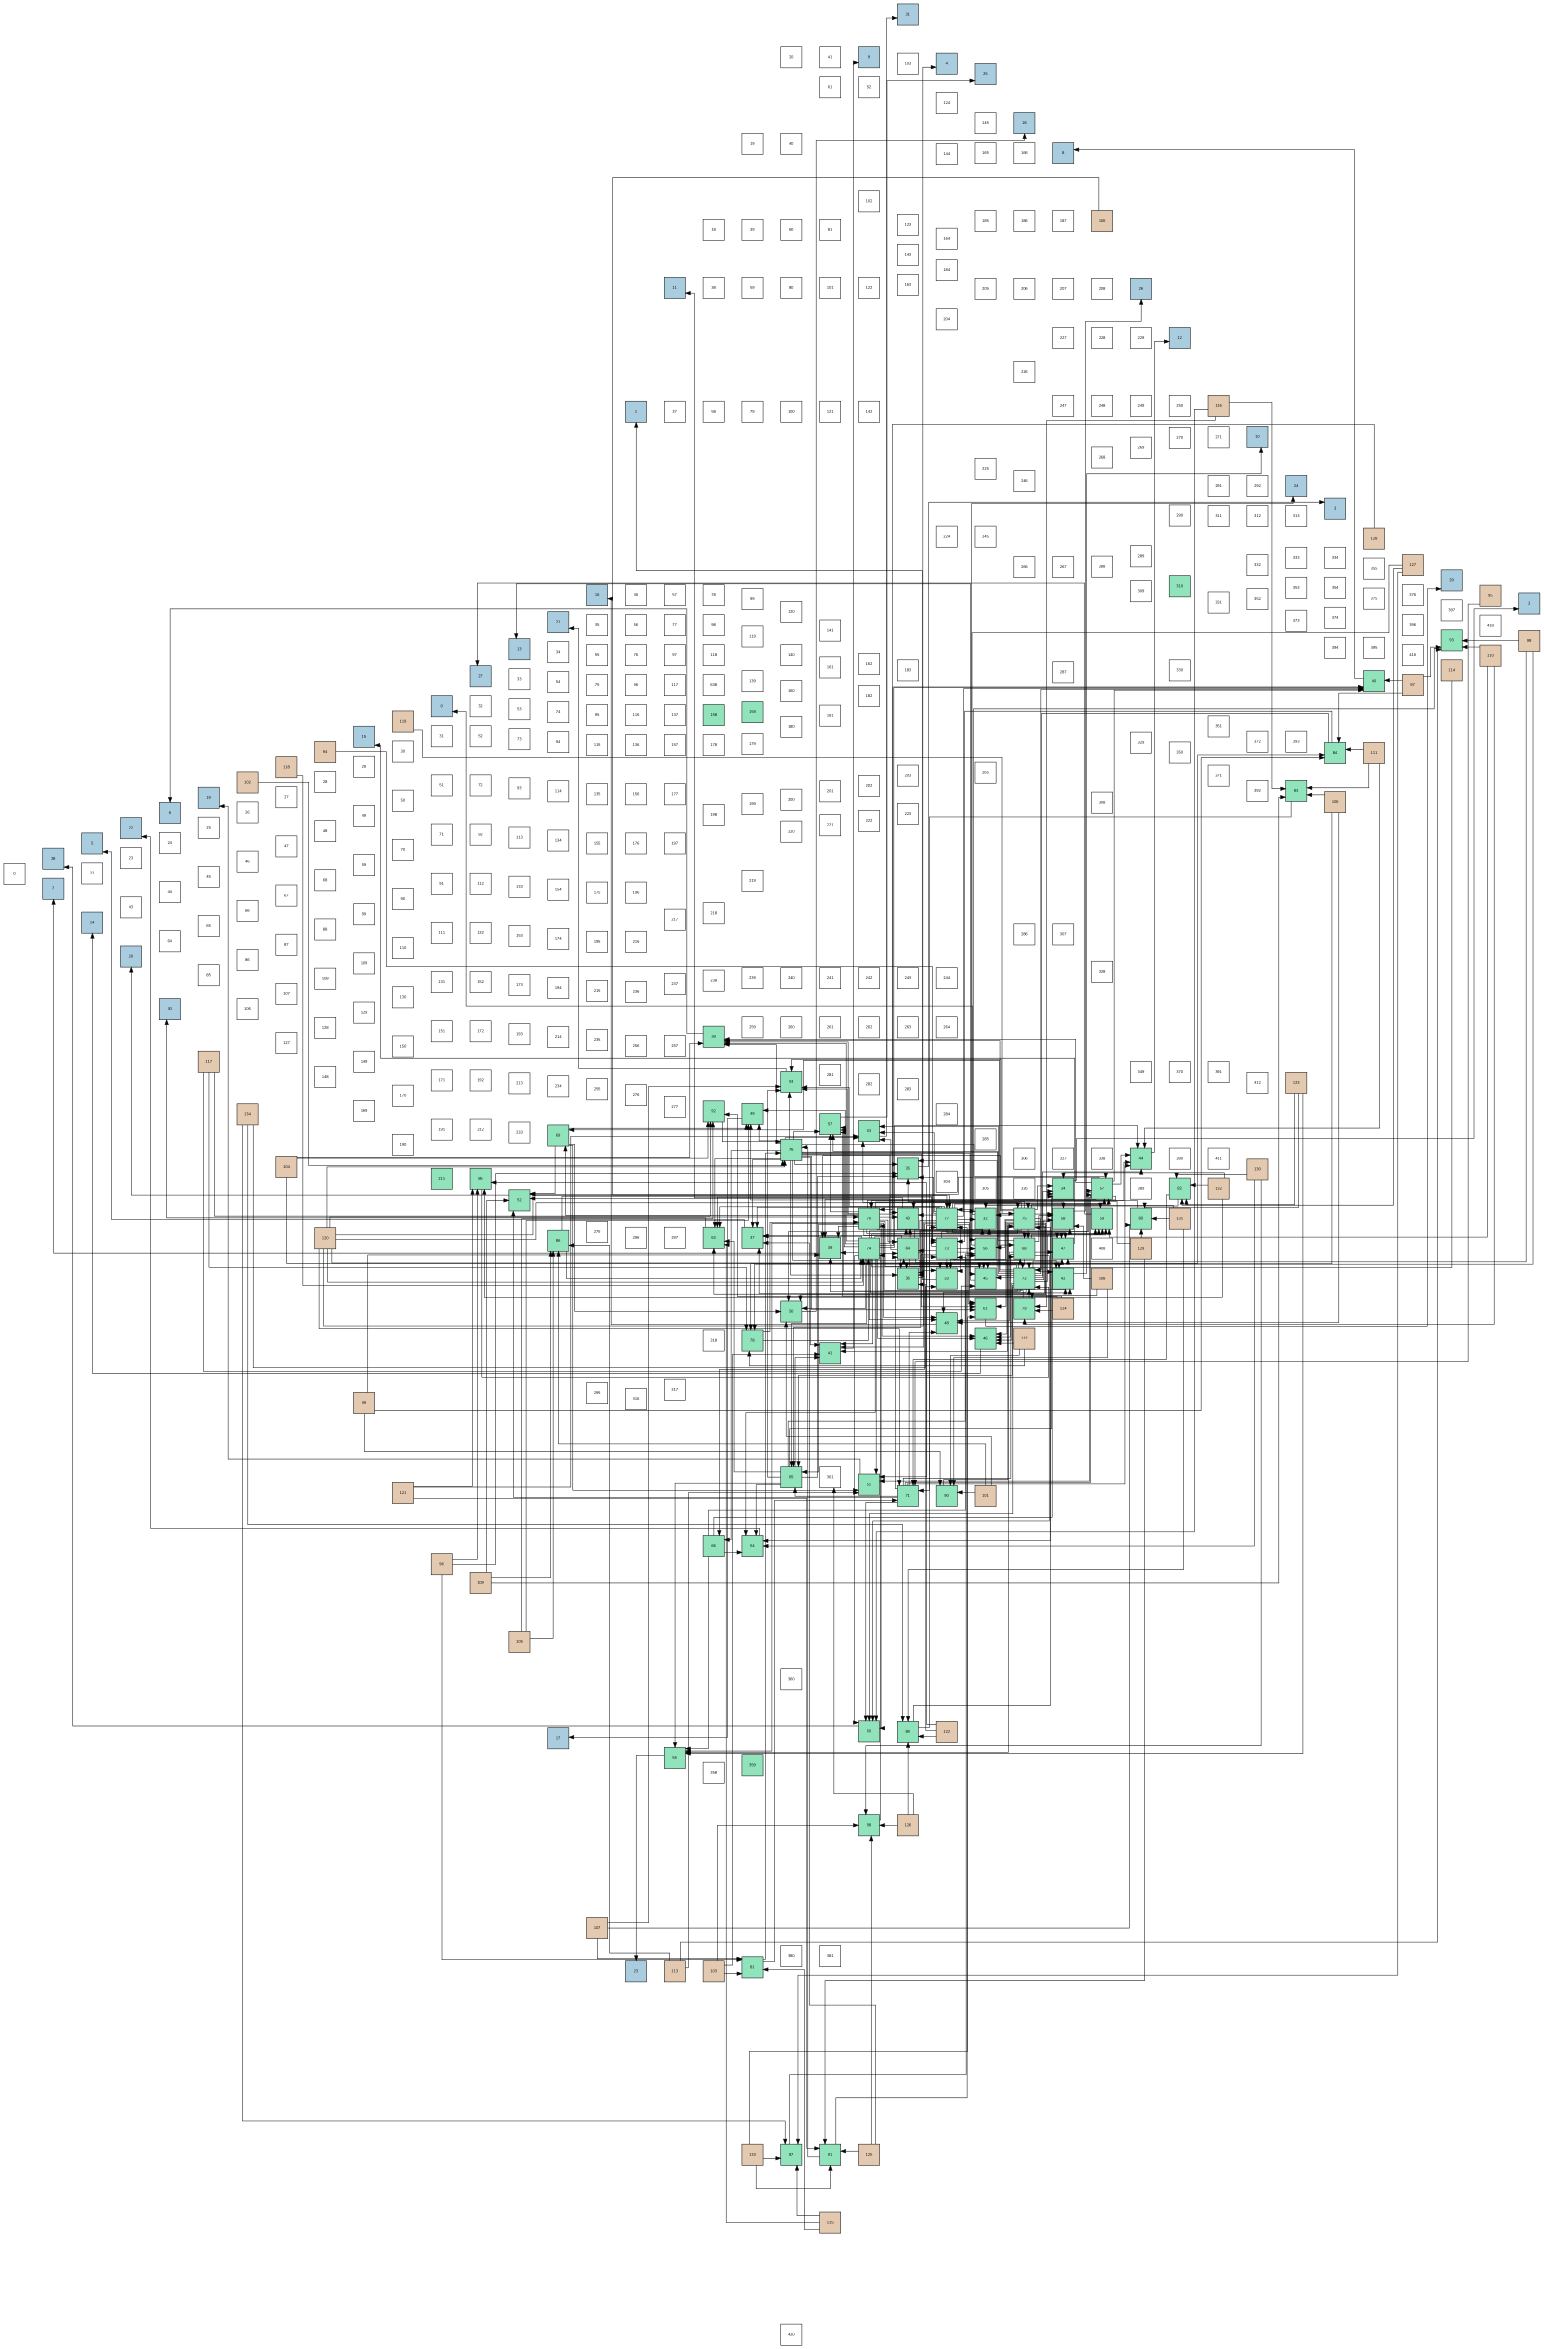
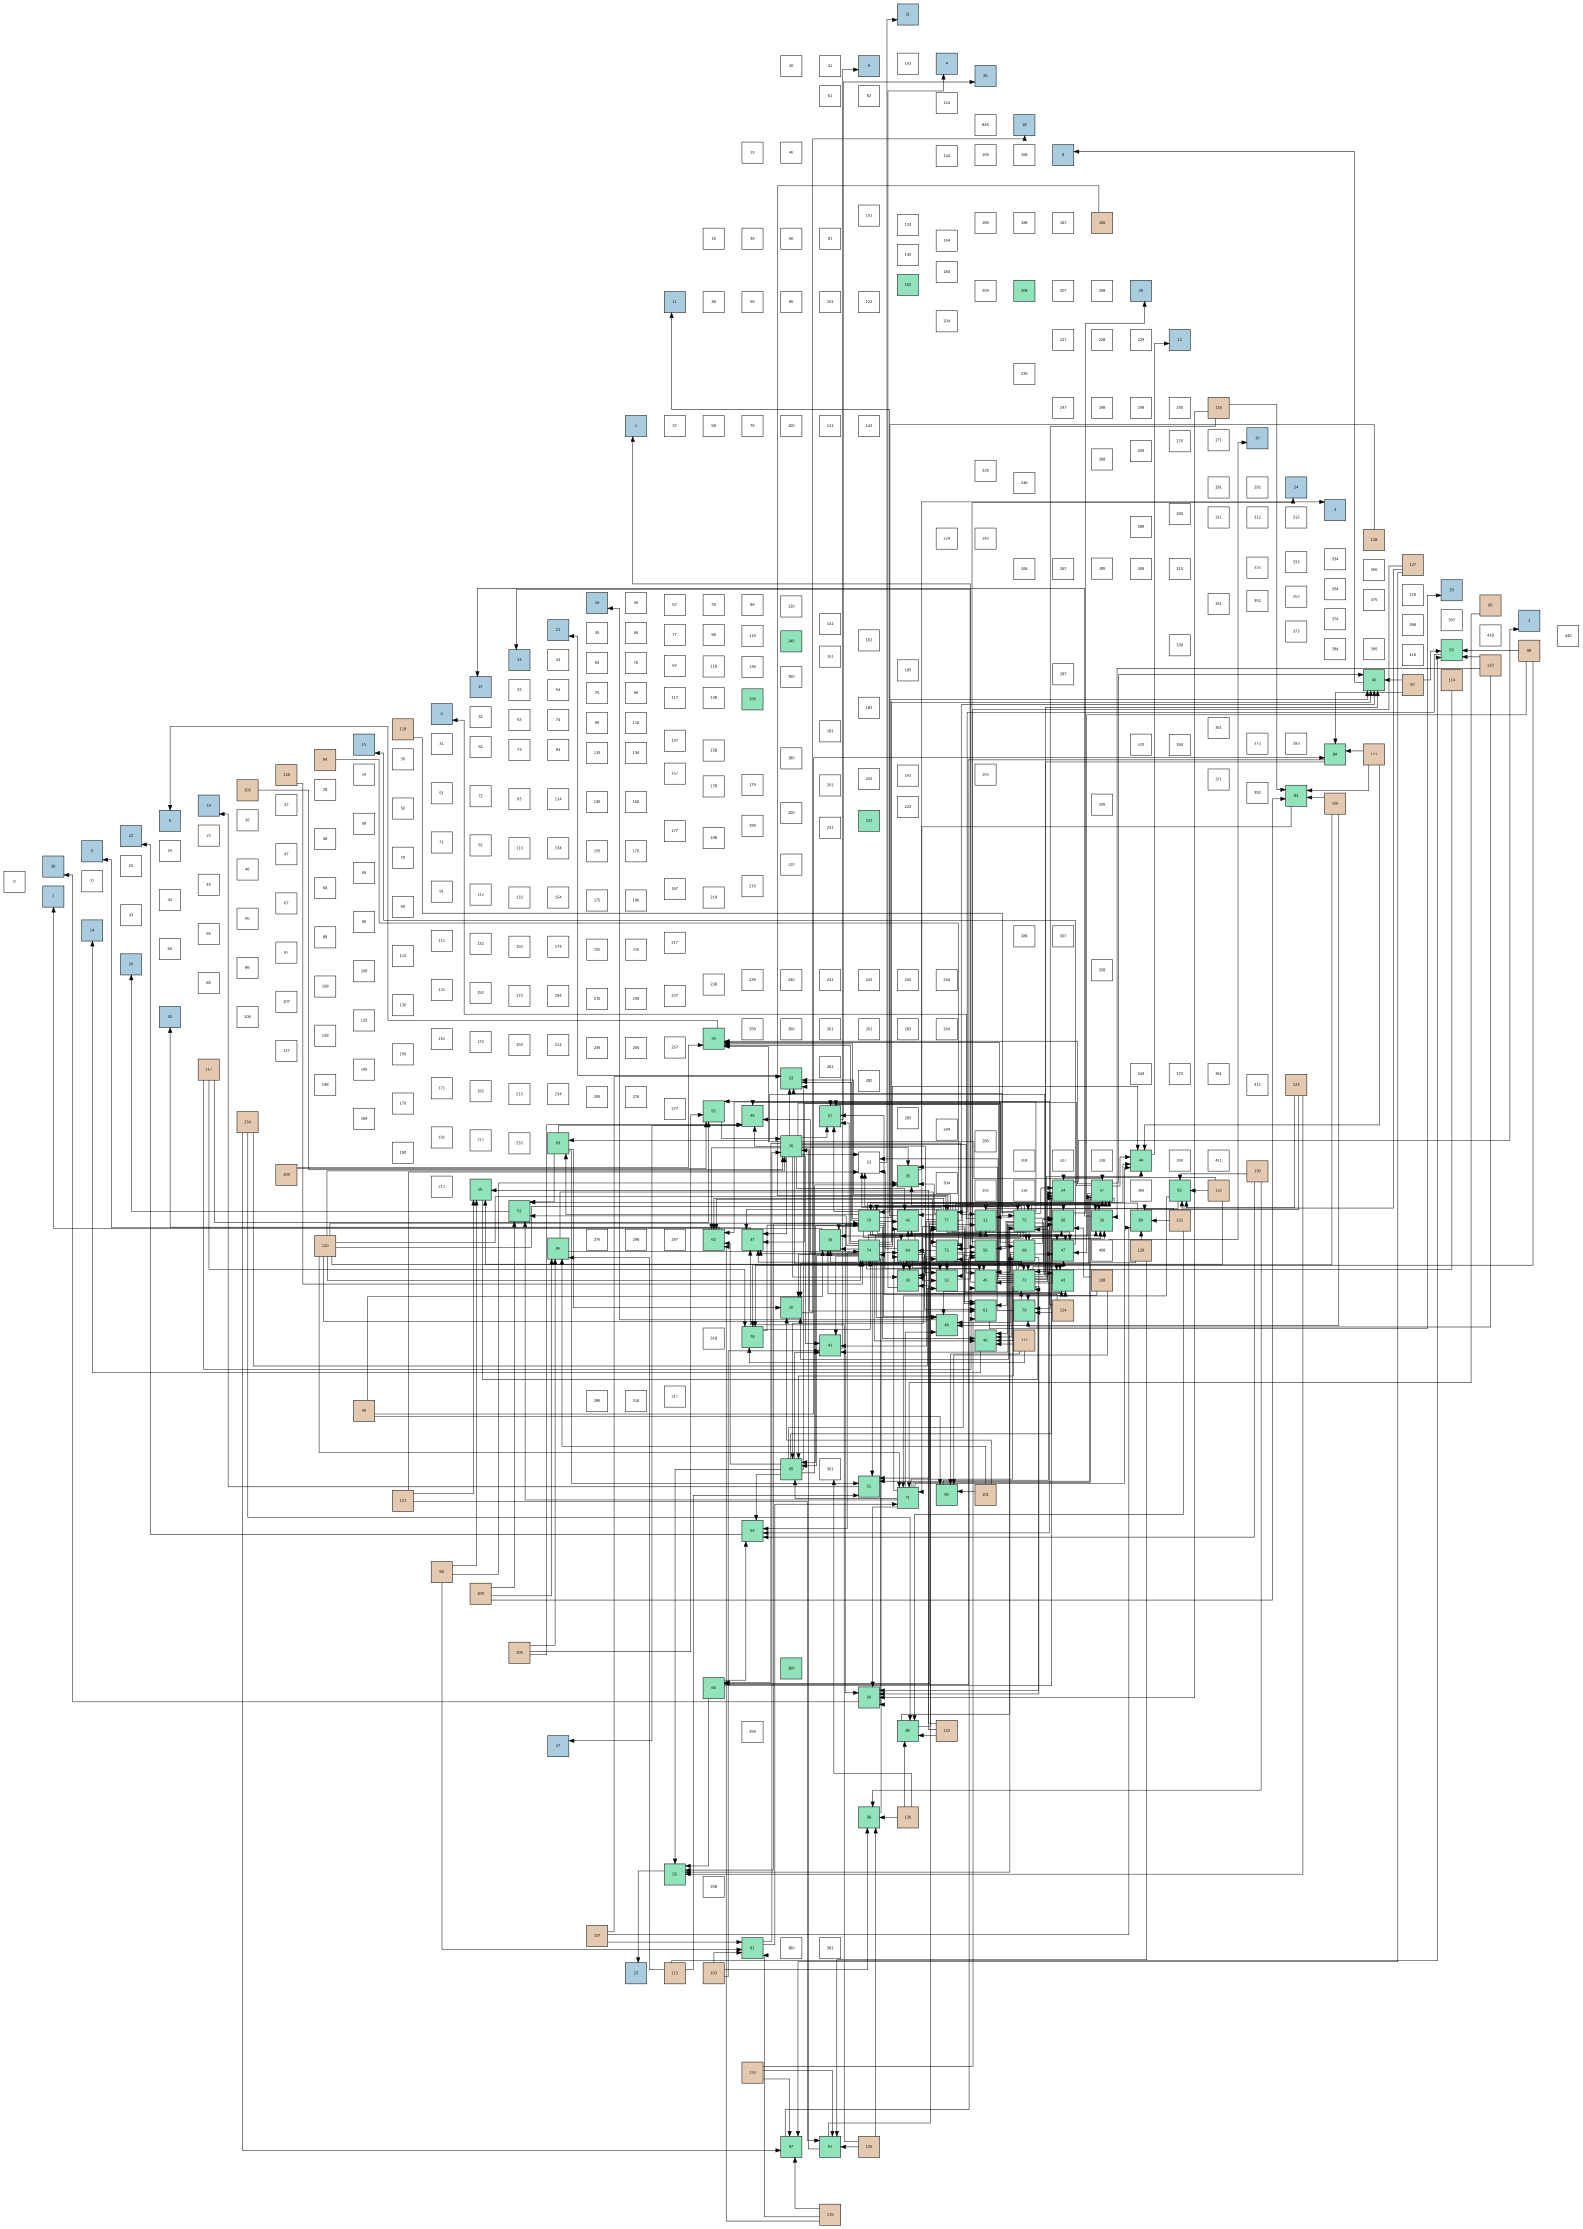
node "145": label "145" -> "845"
node "163": fillcolor #ffffff -> #91e3bb
node "206": fillcolor #ffffff -> #91e3bb
node "310": fillcolor #91e3bb -> #ffffff
node "440": added
node "140": fillcolor #ffffff -> #91e3bb
node "638": label "638" -> "138"
node "158": fillcolor #91e3bb -> #ffffff
edge "42" -> "10": now "408" -> "10"
node "222": fillcolor #ffffff -> #91e3bb
node "63": fillcolor #91e3bb -> #ffffff
node "211": fillcolor #91e3bb -> #ffffff
edge "104" -> "84": removed
node "360": fillcolor #ffffff -> #91e3bb
node "359": fillcolor #91e3bb -> #ffffff
node "420": removed
